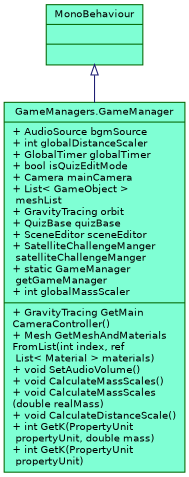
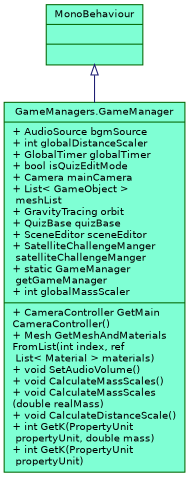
node "GameManagers.GameManager": text "+ GravityTracing GetMain" -> "+ CameraController GetMain"
